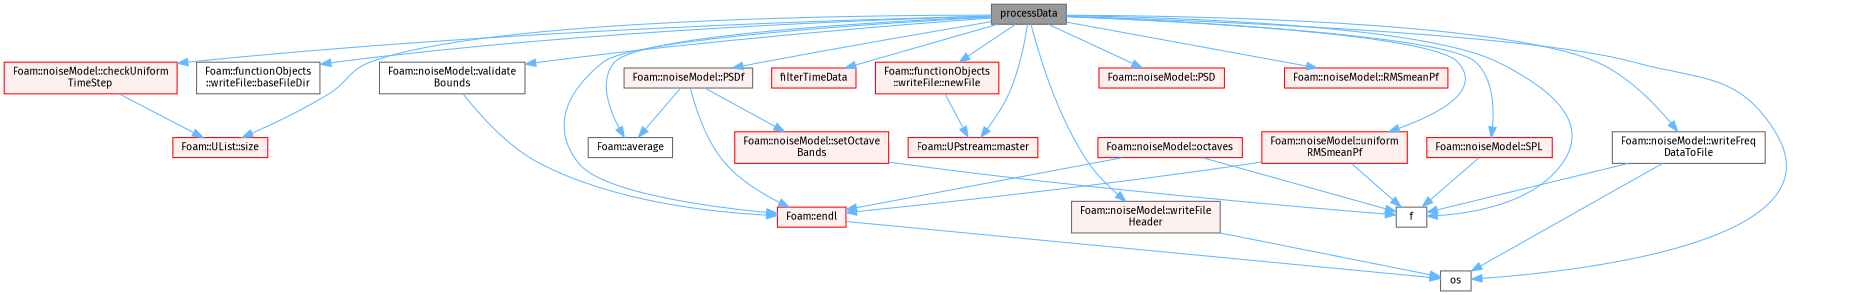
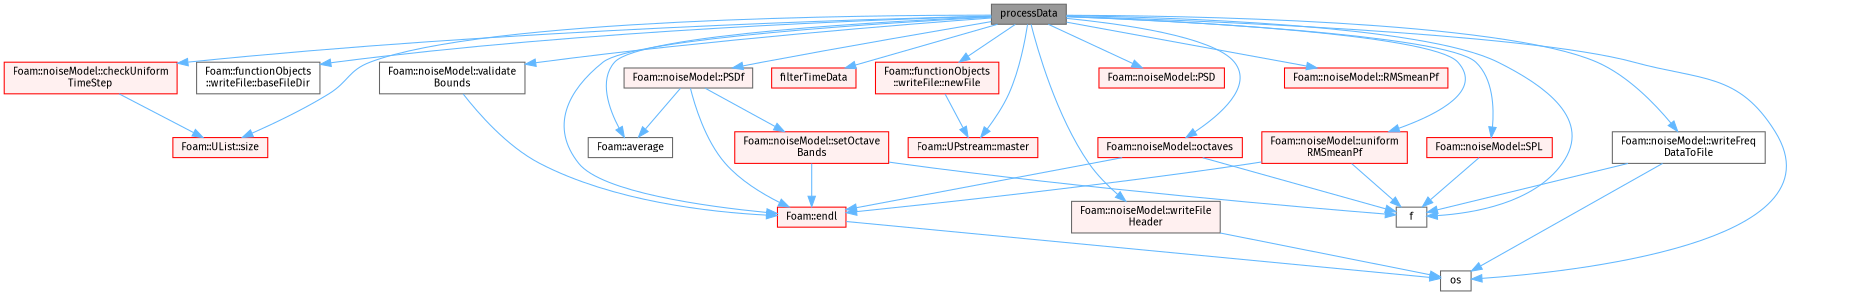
edge "processData" -> "Foam::noiseModel::octaves": added
edge "Foam::noiseModel::setOctave Bands" -> "Foam::endl": added
